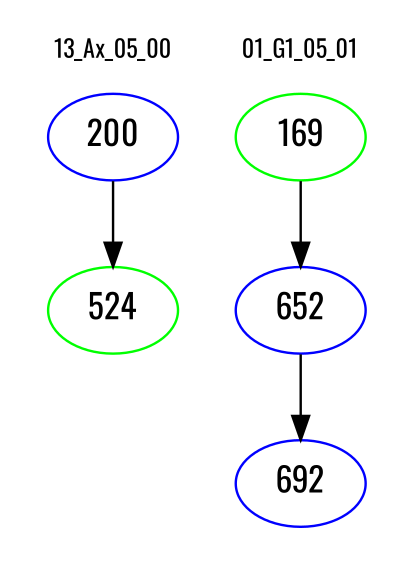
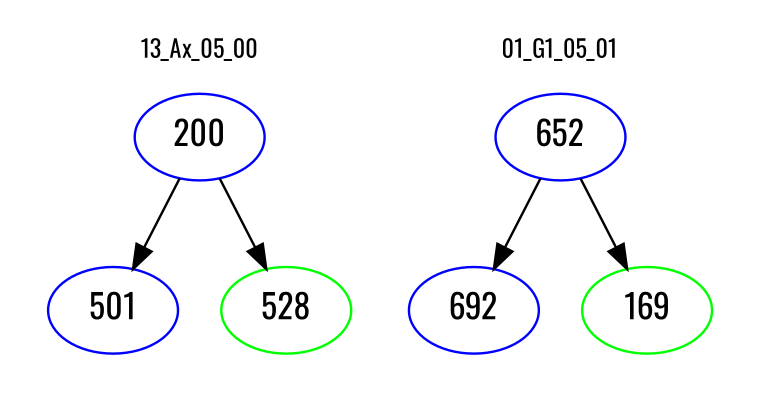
edge "169" -> "652": reversed
node "524": label "524" -> "528"
node "501": added
